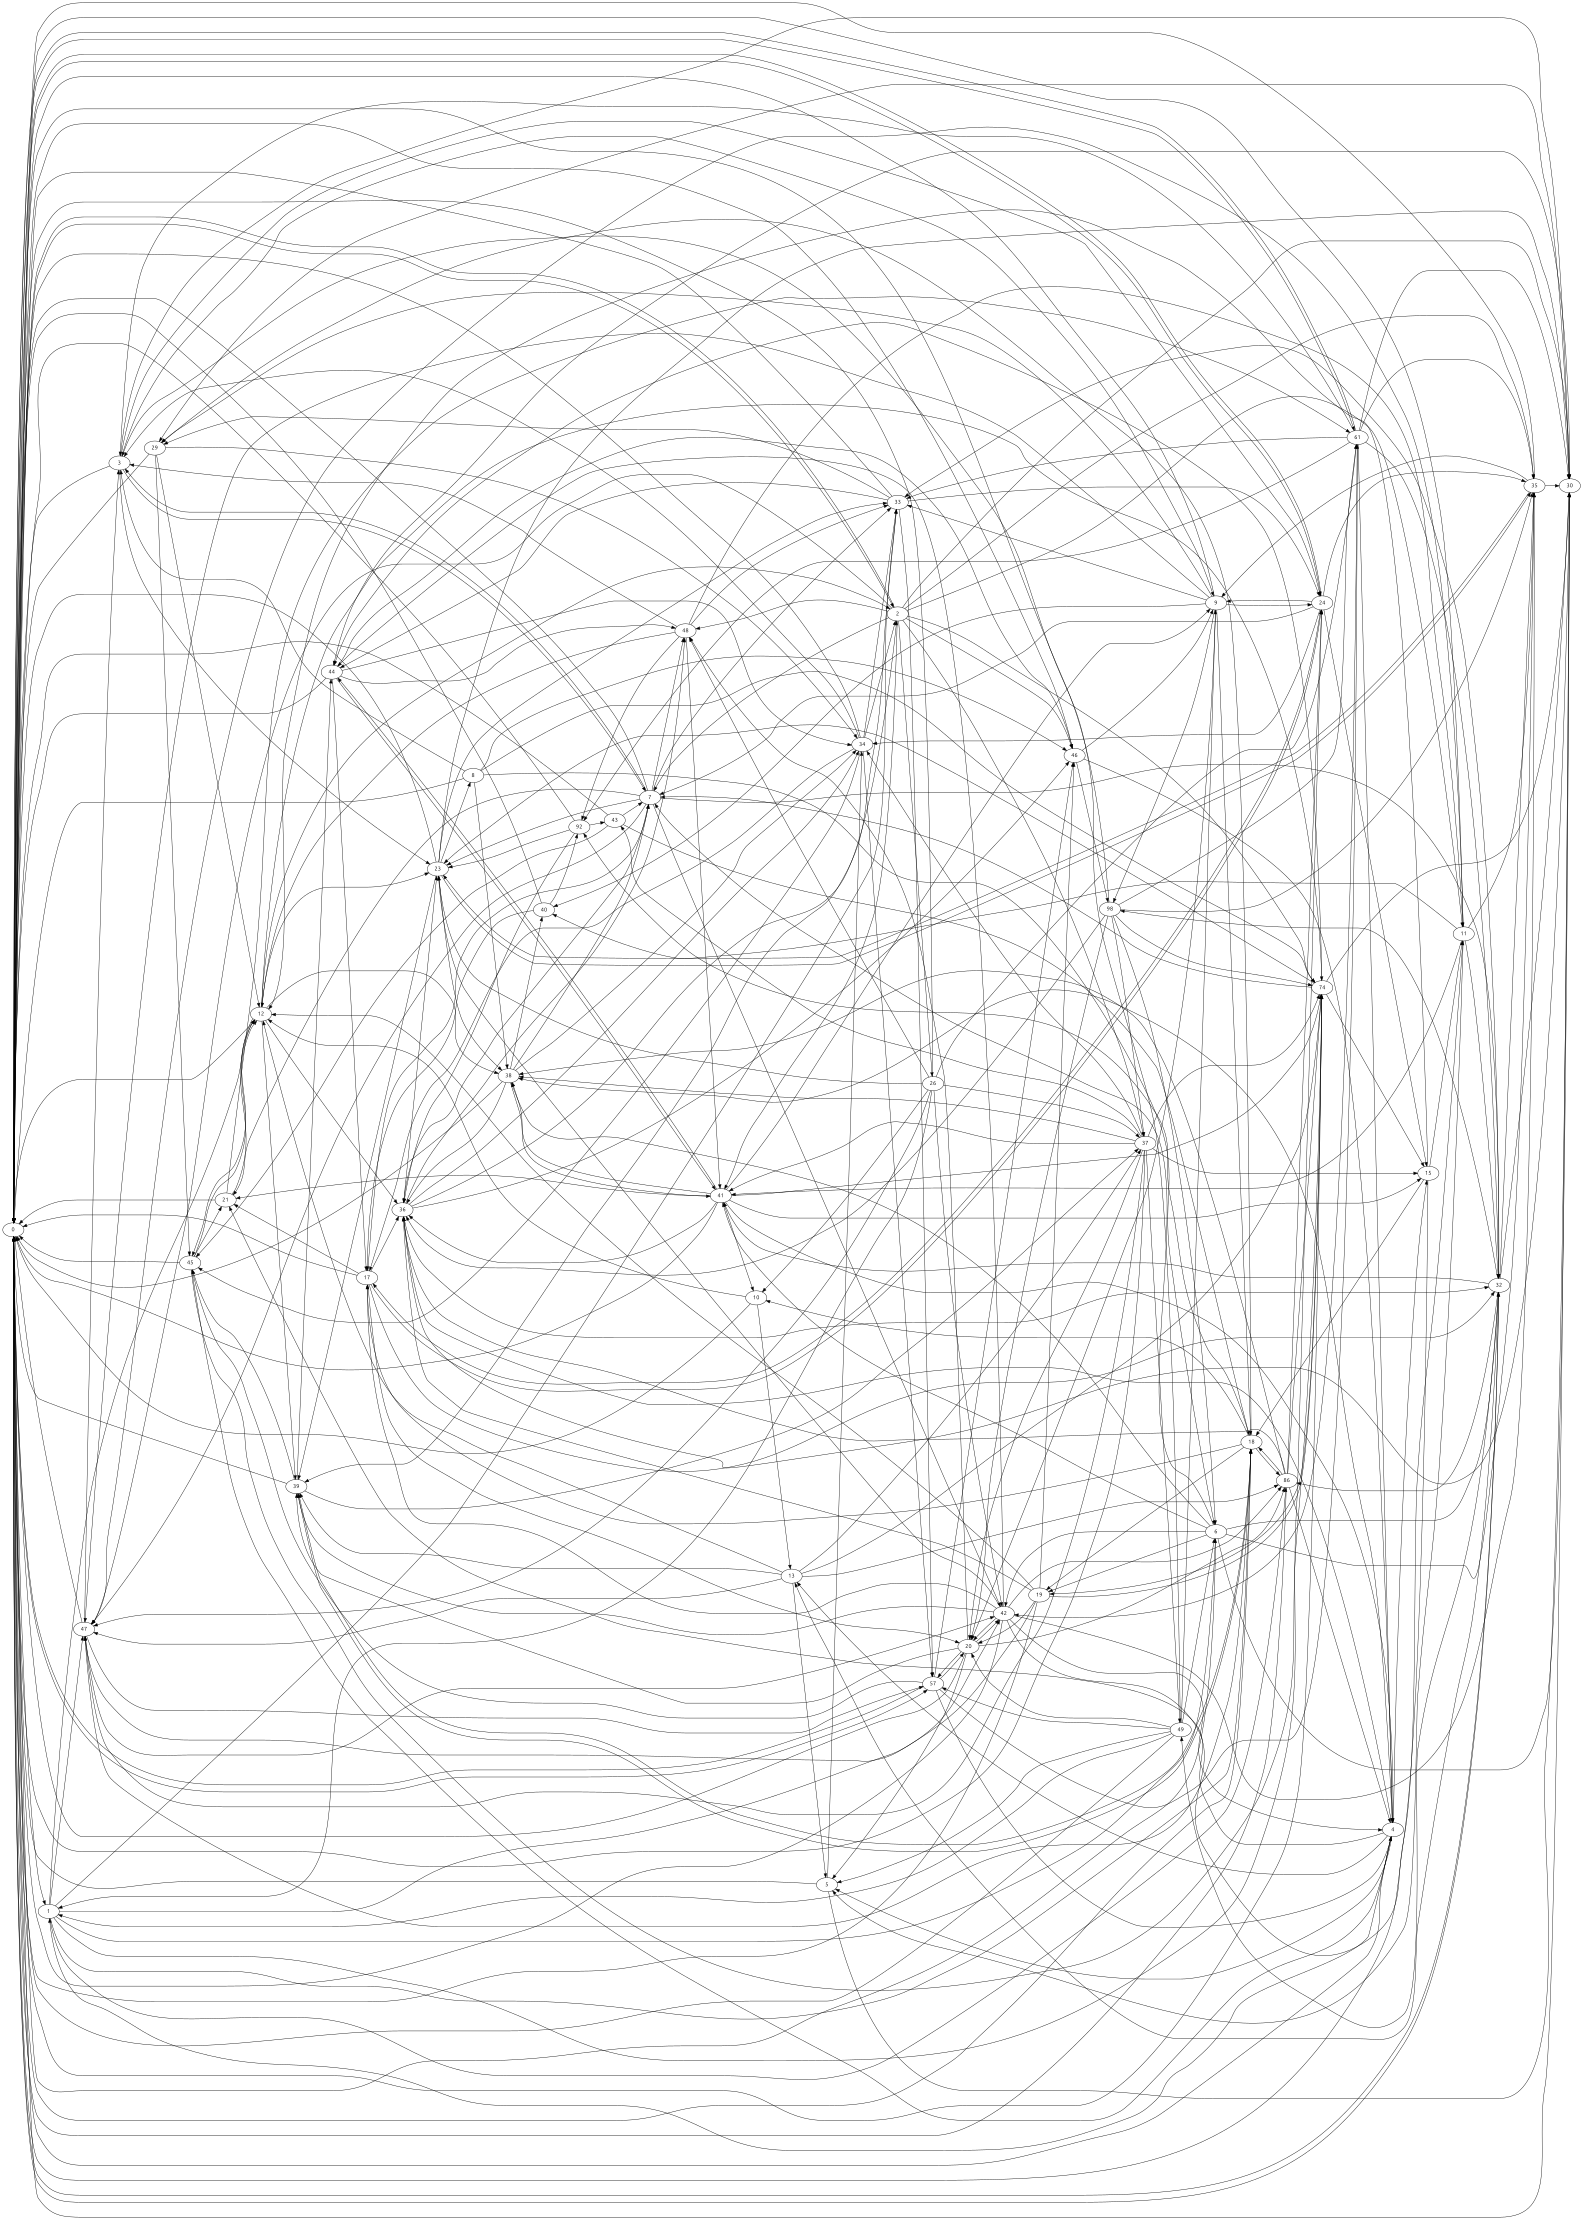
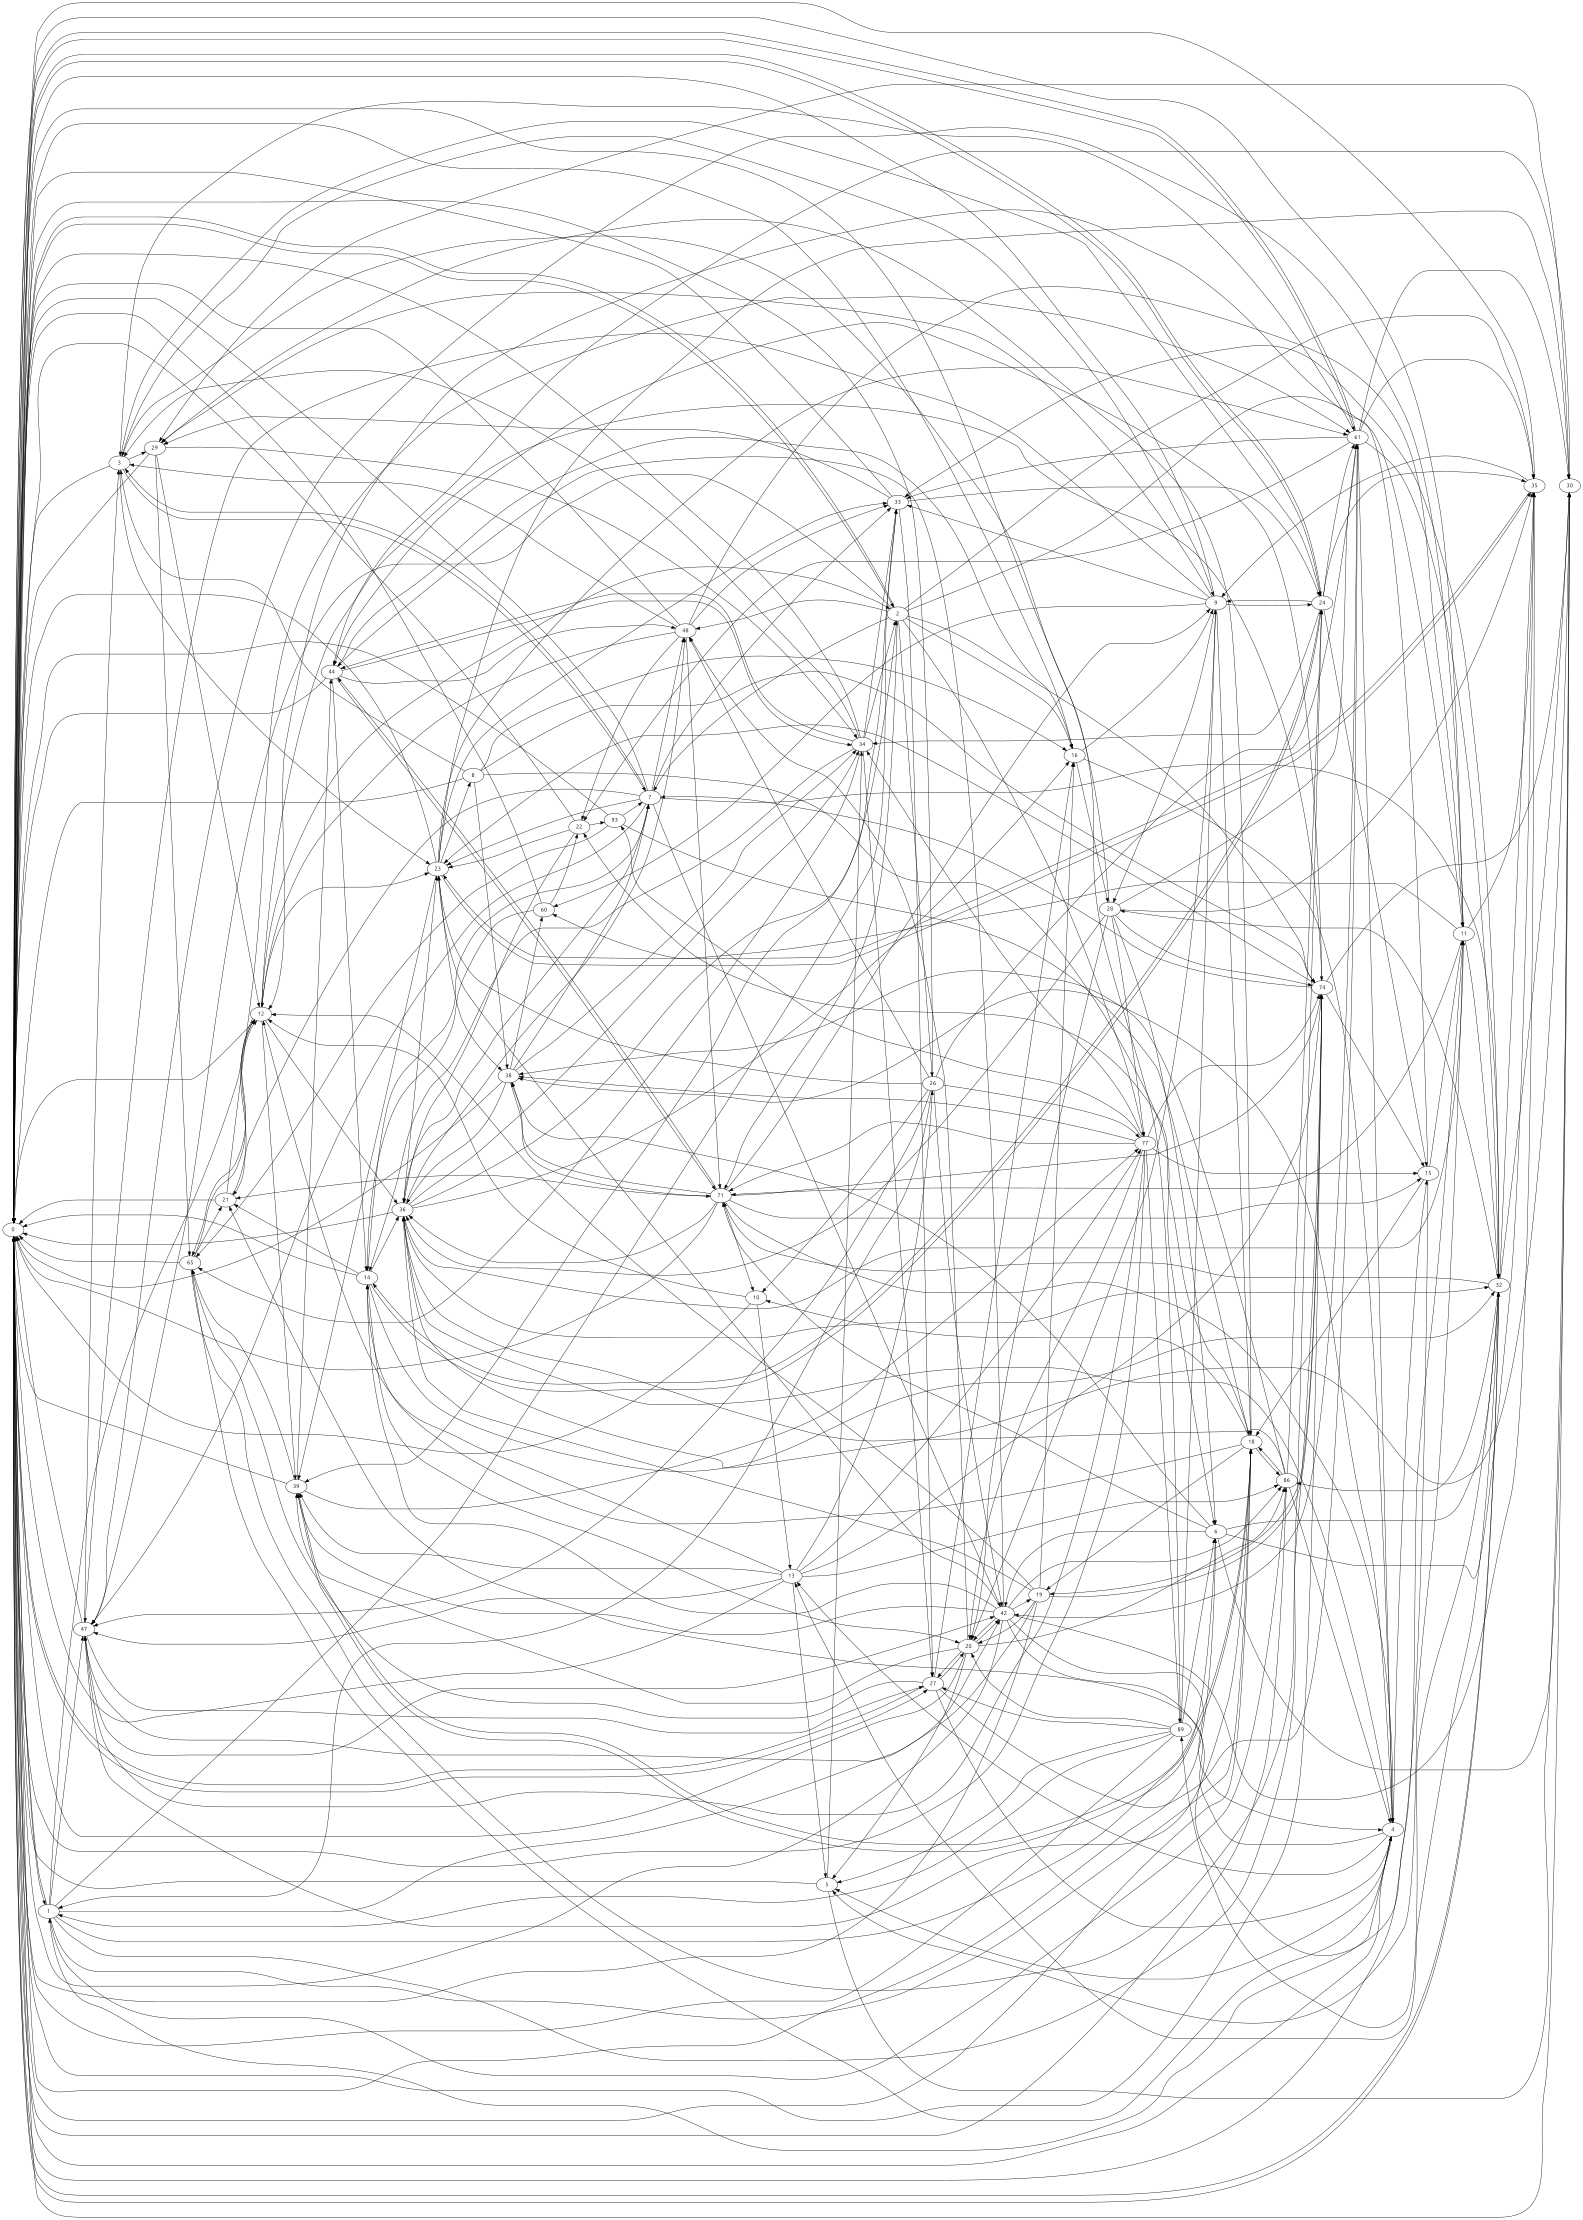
edge "3" -> "30": now "3" -> "29"
edge "2" -> "30": removed
edge "48" -> "0": added
edge "23" -> "61": added
edge "35" -> "30": removed
edge "33" -> "44": now "34" -> "44"
edge "24" -> "7": now "24" -> "61"
node "46": label "46" -> "16"
node "43": label "43" -> "93"
node "92": label "92" -> "22"
node "98": label "98" -> "28"
node "40": label "40" -> "60"
edge "12" -> "38": removed
edge "6" -> "7": removed
node "37": label "37" -> "77"
node "41": label "41" -> "71"
edge "36" -> "0": added
edge "36" -> "11": added
node "45": label "45" -> "65"
node "17": label "17" -> "14"
edge "86" -> "74": removed
edge "13" -> "26": added
edge "6" -> "19": now "42" -> "19"
edge "1" -> "0": added
node "57": label "57" -> "27"
edge "13" -> "0": added
node "49": label "49" -> "89"
